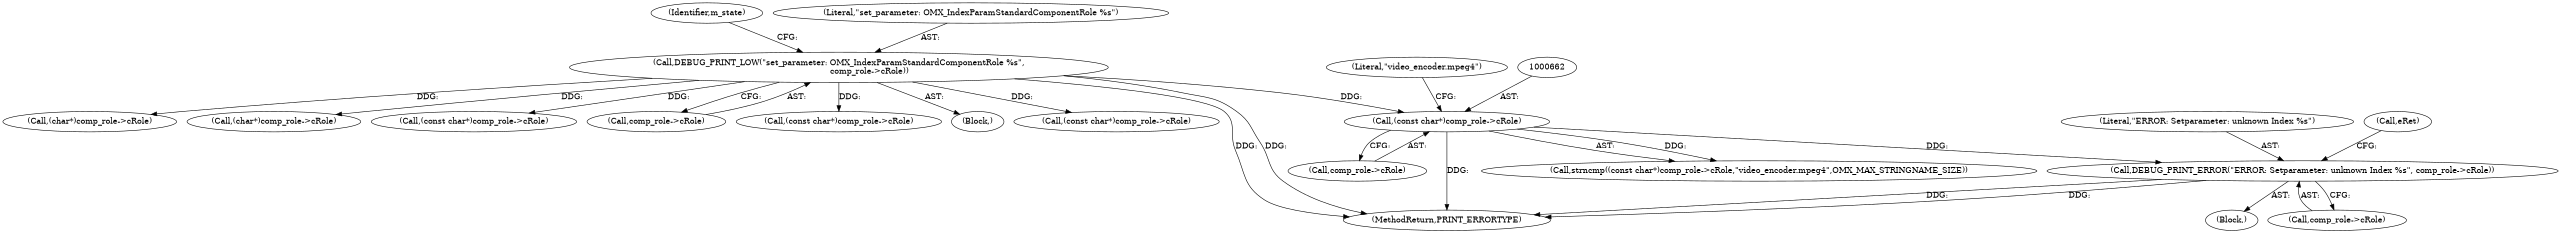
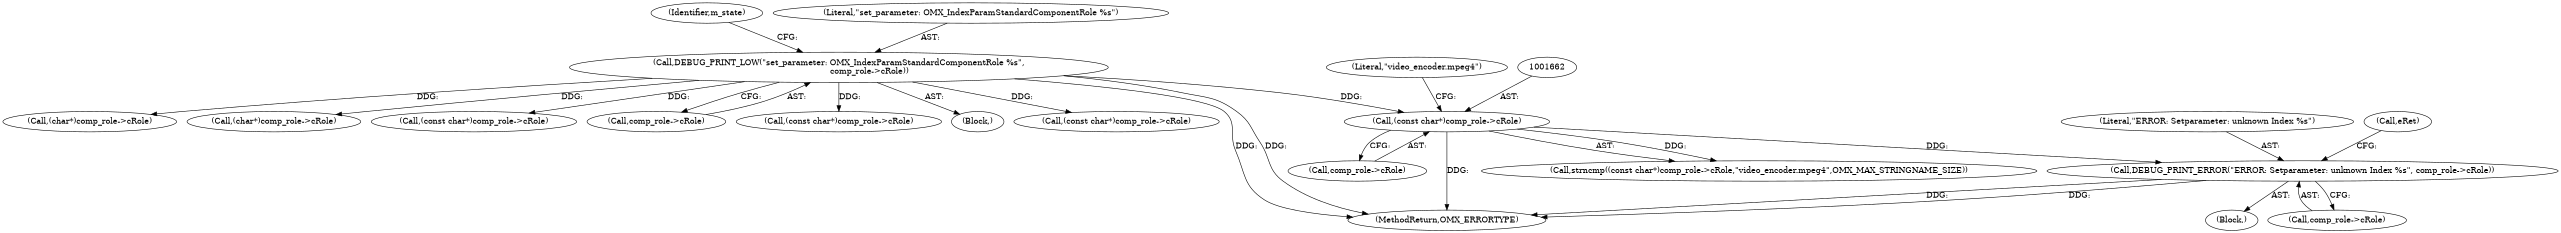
node "1000662": label "1000662" -> "1001662"
node "(MethodReturn,PRINT_ERRORTYPE)": label "(MethodReturn,PRINT_ERRORTYPE)" -> "(MethodReturn,OMX_ERRORTYPE)"
